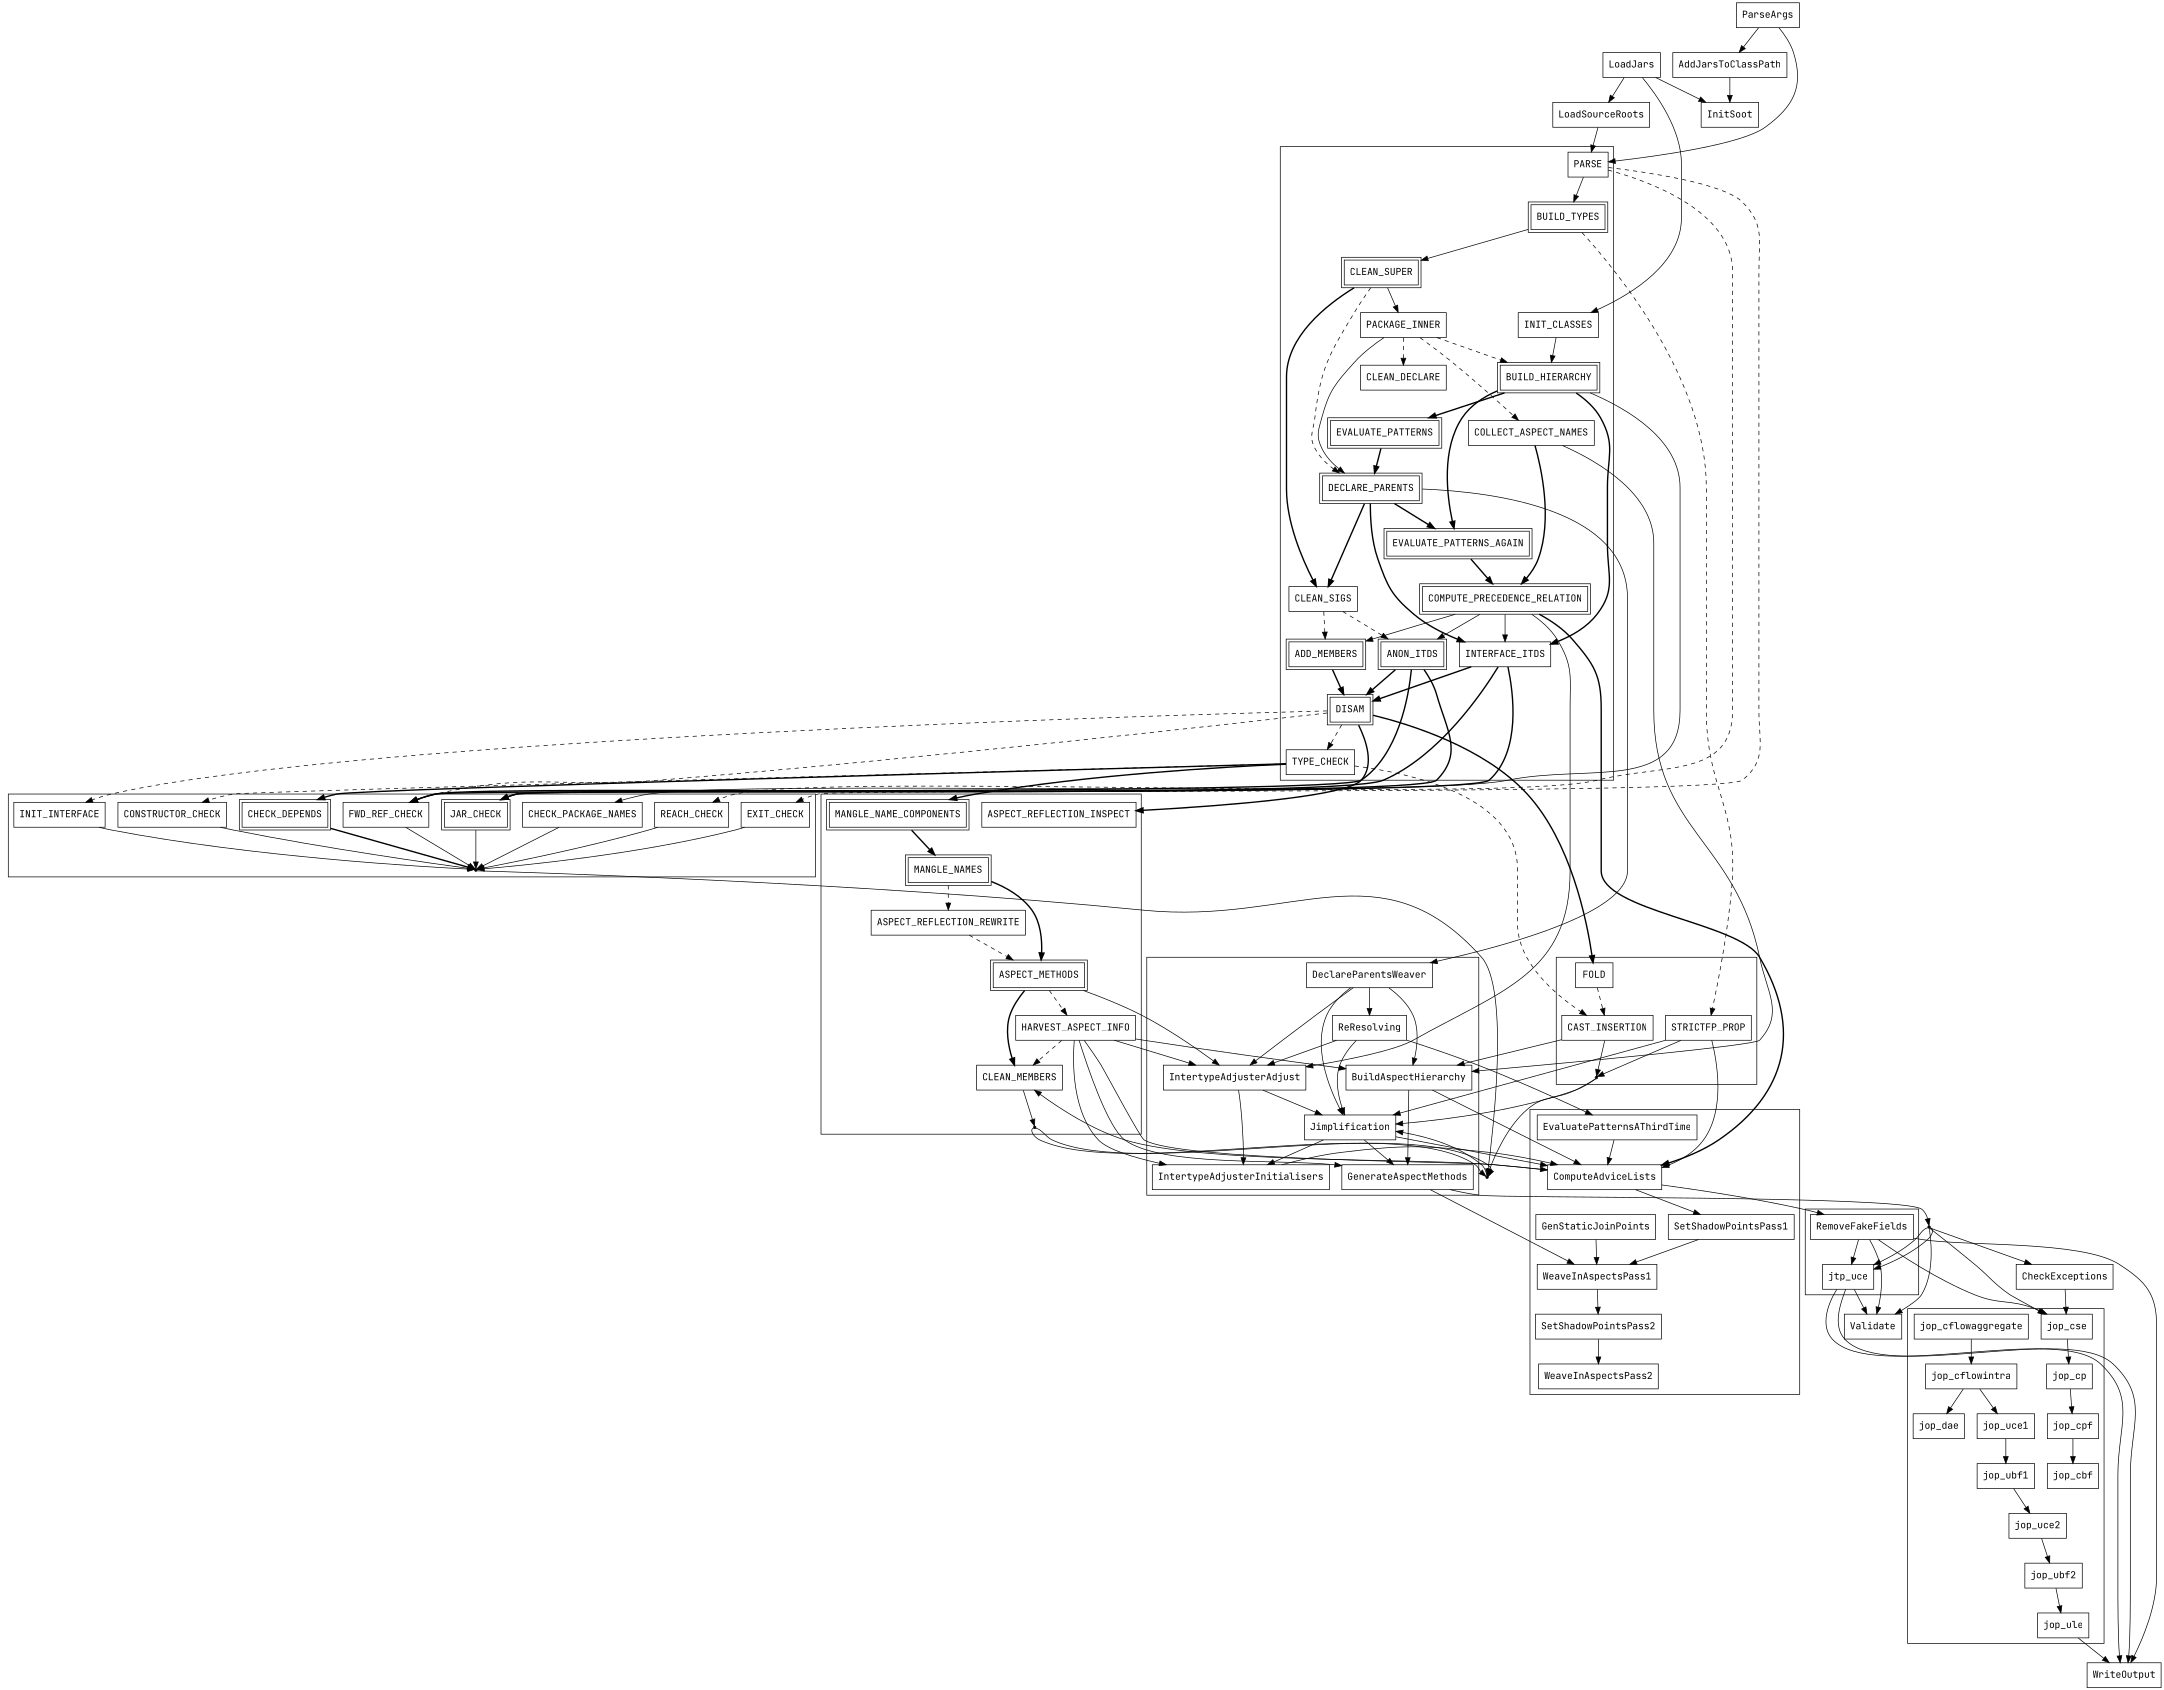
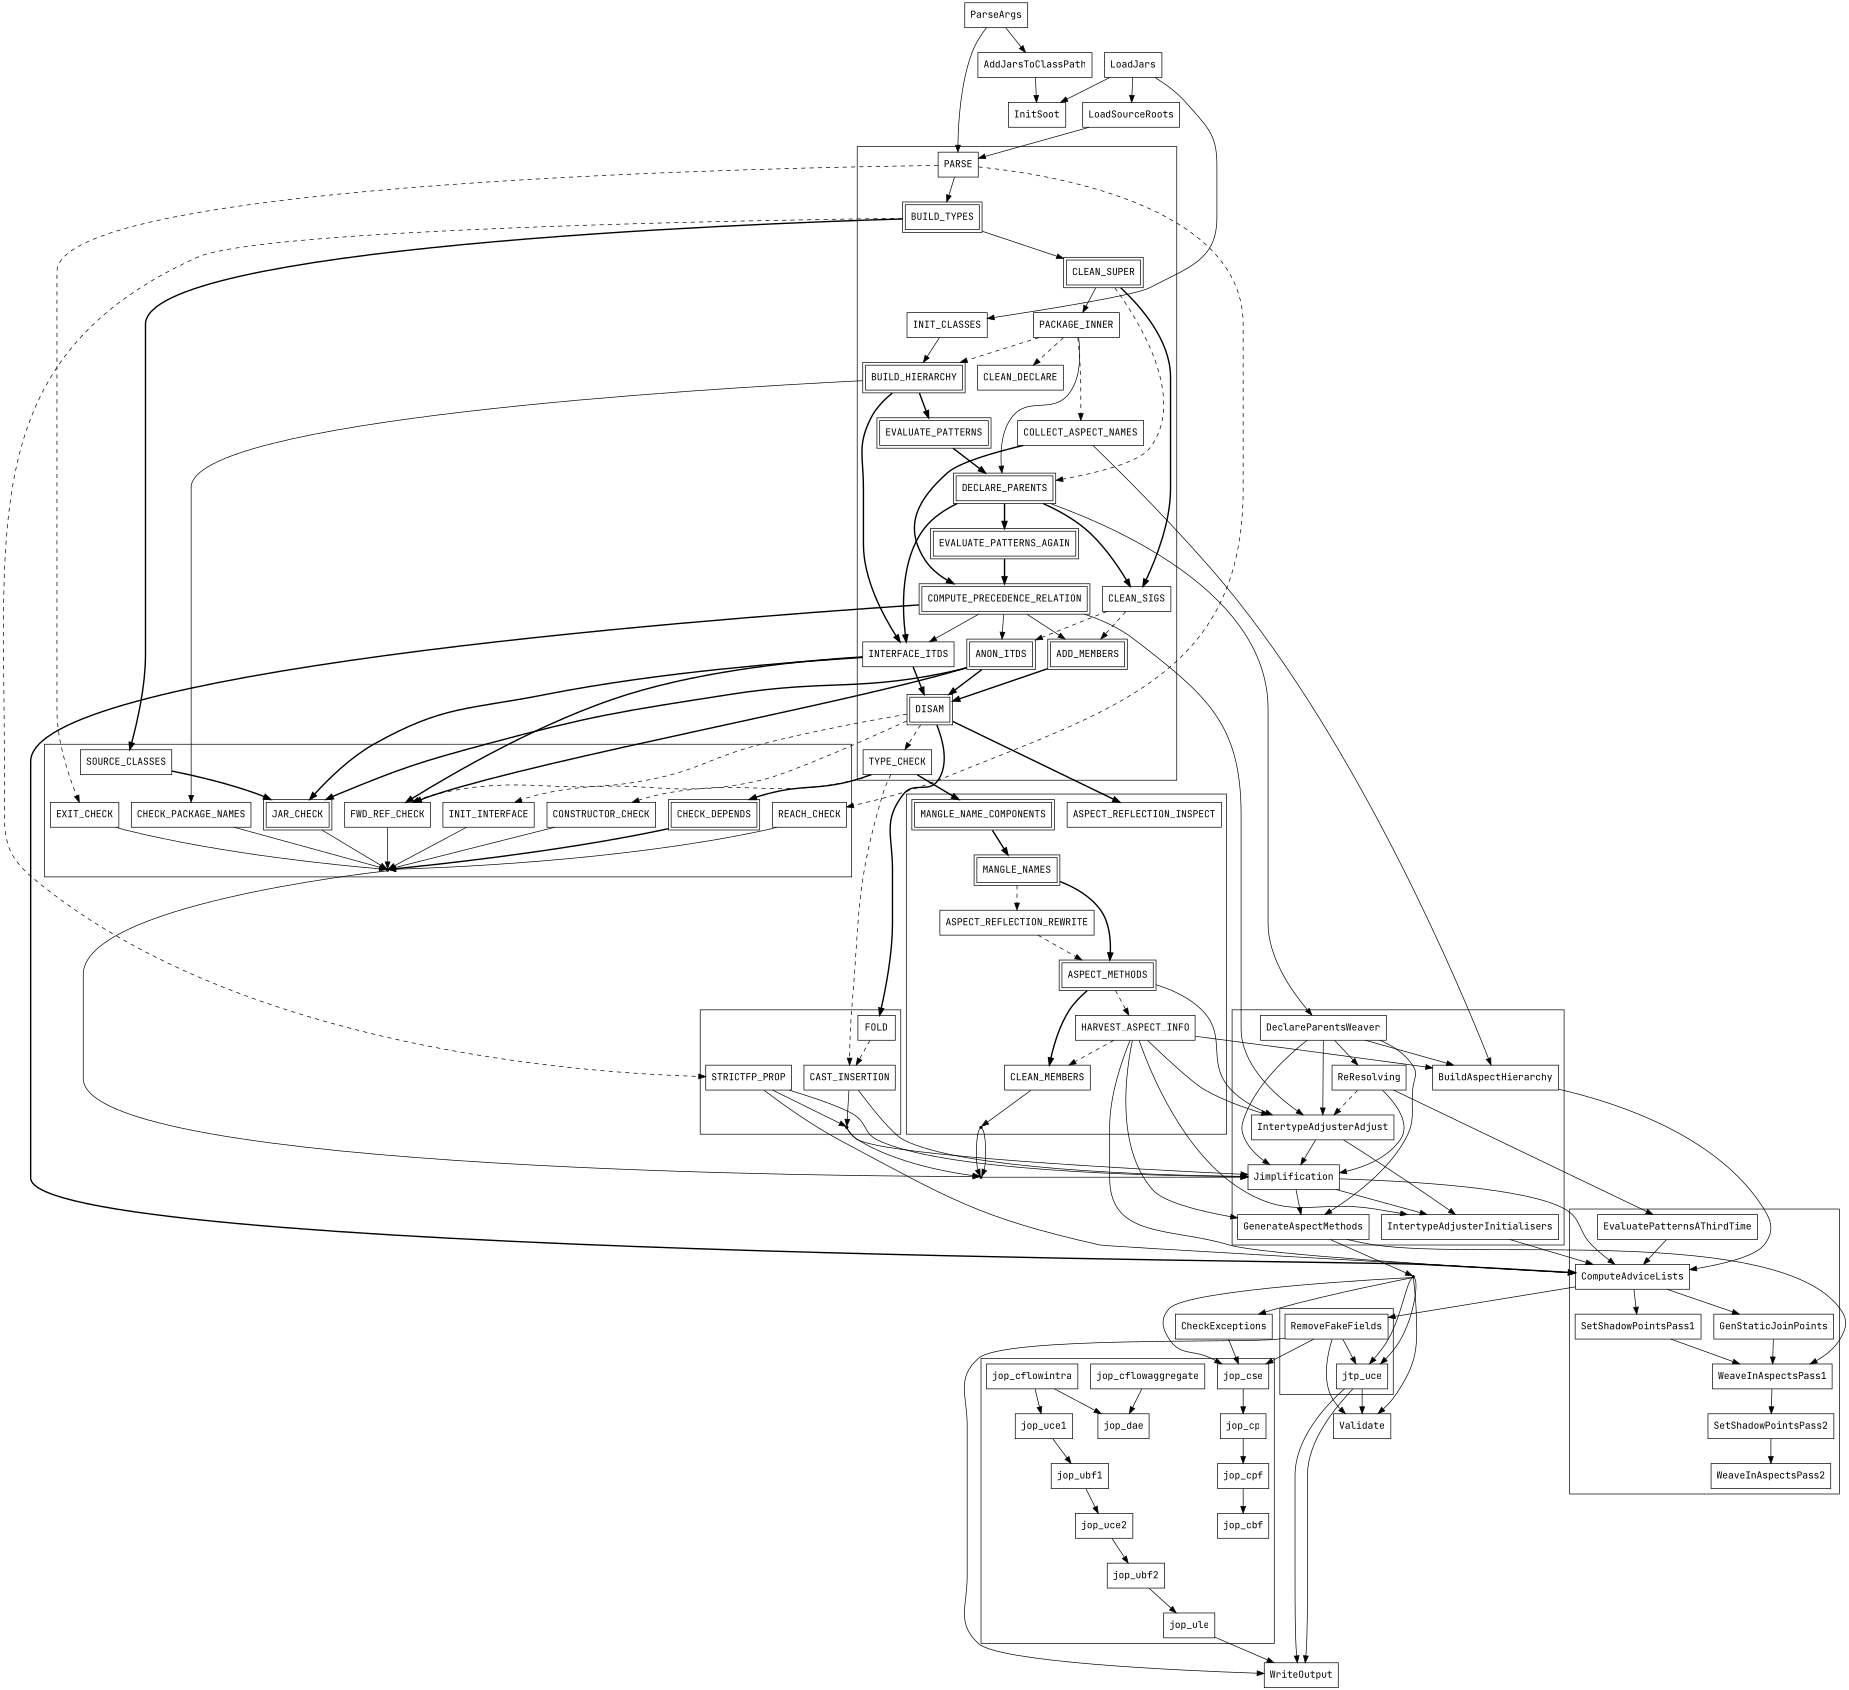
edge "BUILD_HIERARCHY" -> "EVALUATE_PATTERNS_AGAIN": removed
node "SOURCE_CLASSES": added
edge "ReResolving" -> "IntertypeAdjusterAdjust": style solid -> dashed
edge "CAST_INSERTION" -> "BuildAspectHierarchy": now "CAST_INSERTION" -> "Jimplification"
edge "BuildAspectHierarchy" -> "GenerateAspectMethods": now "DeclareParentsWeaver" -> "GenerateAspectMethods"
edge "ComputeAdviceLists" -> "CLEAN_MEMBERS": now "ComputeAdviceLists" -> "GenStaticJoinPoints"
edge "jop_cflowaggregate" -> "jop_cflowintra": now "jop_cflowaggregate" -> "jop_dae"
